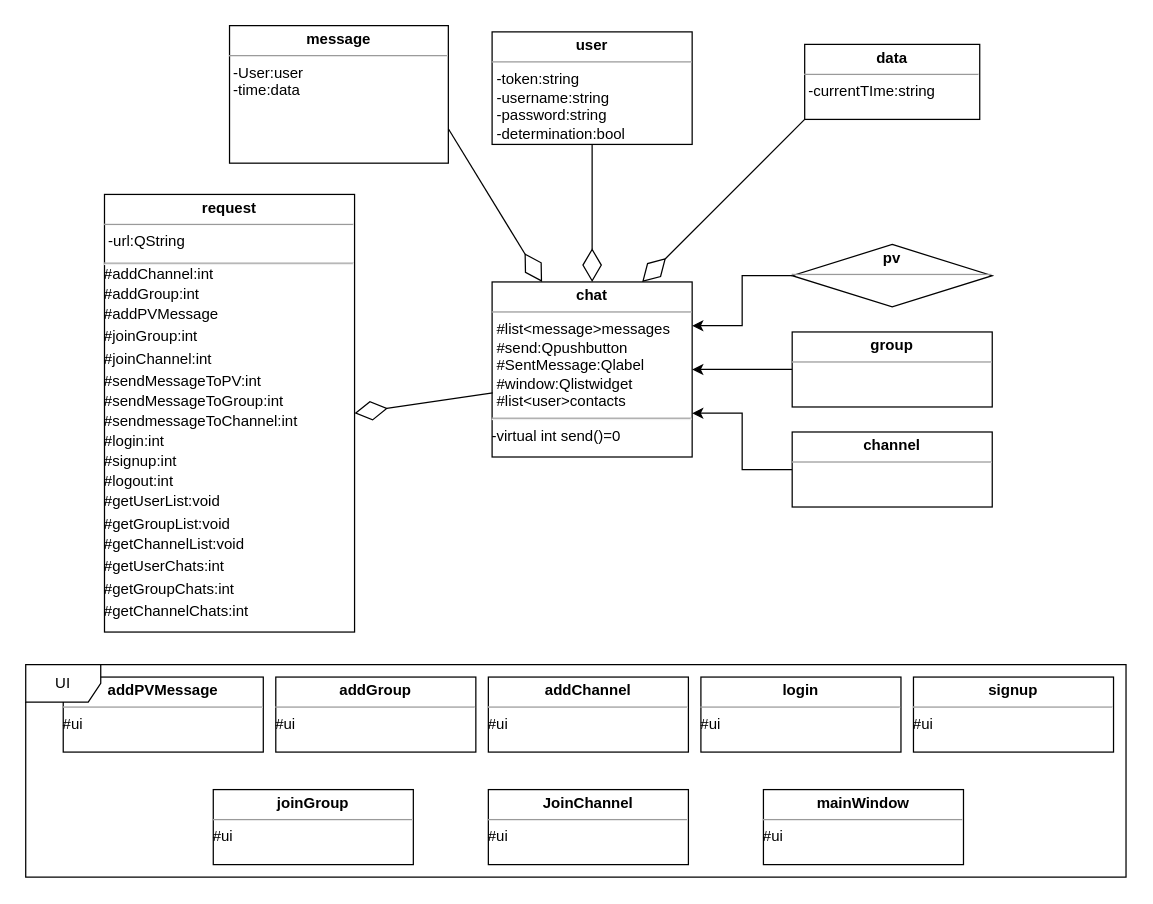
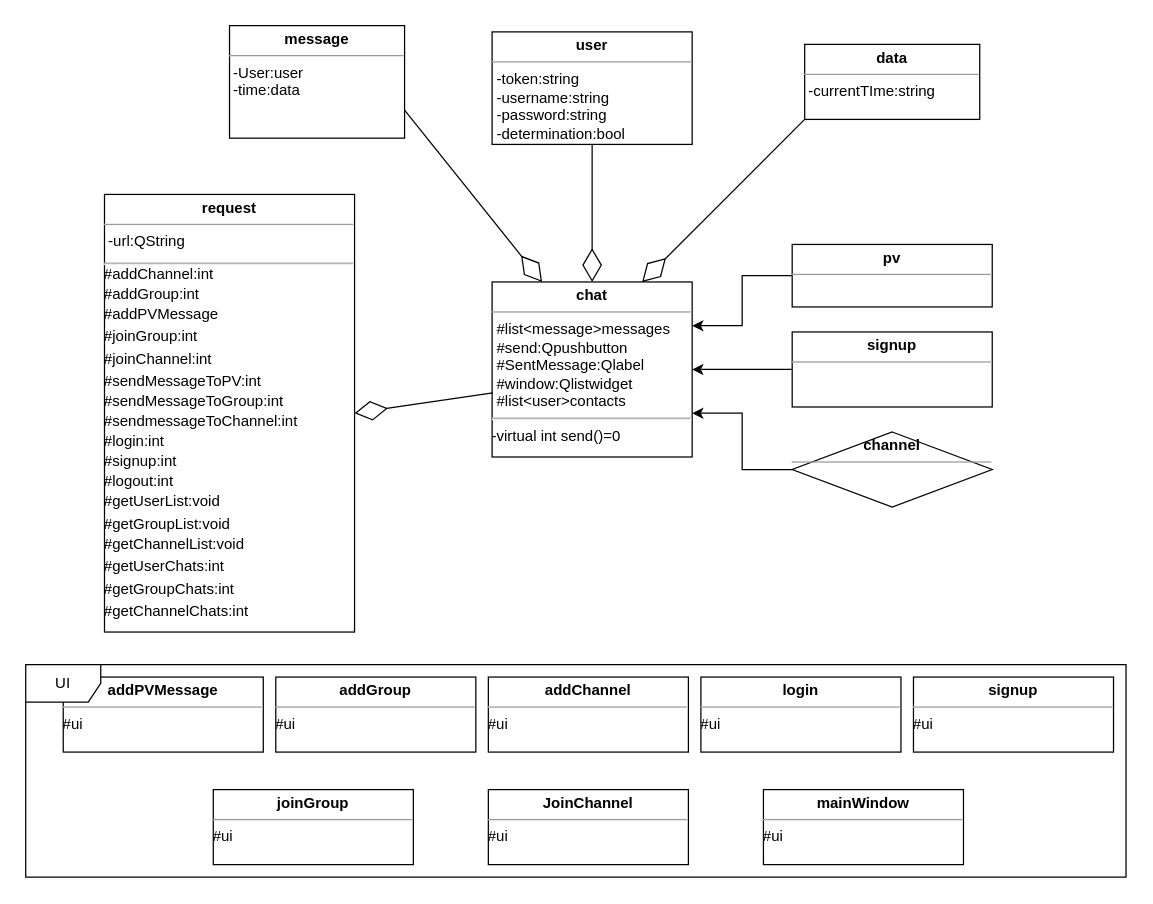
node "message -User:user -time:data": size 219x138 -> 175x113
node "pv": shape diamond -> rectangle
node "group": label "group" -> "signup"
node "channel": shape rectangle -> diamond
